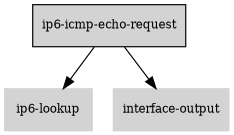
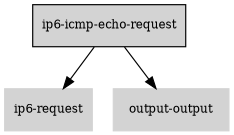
node "ip6-lookup": label "ip6-lookup" -> "ip6-request"
node "interface-output": label "interface-output" -> "output-output"
